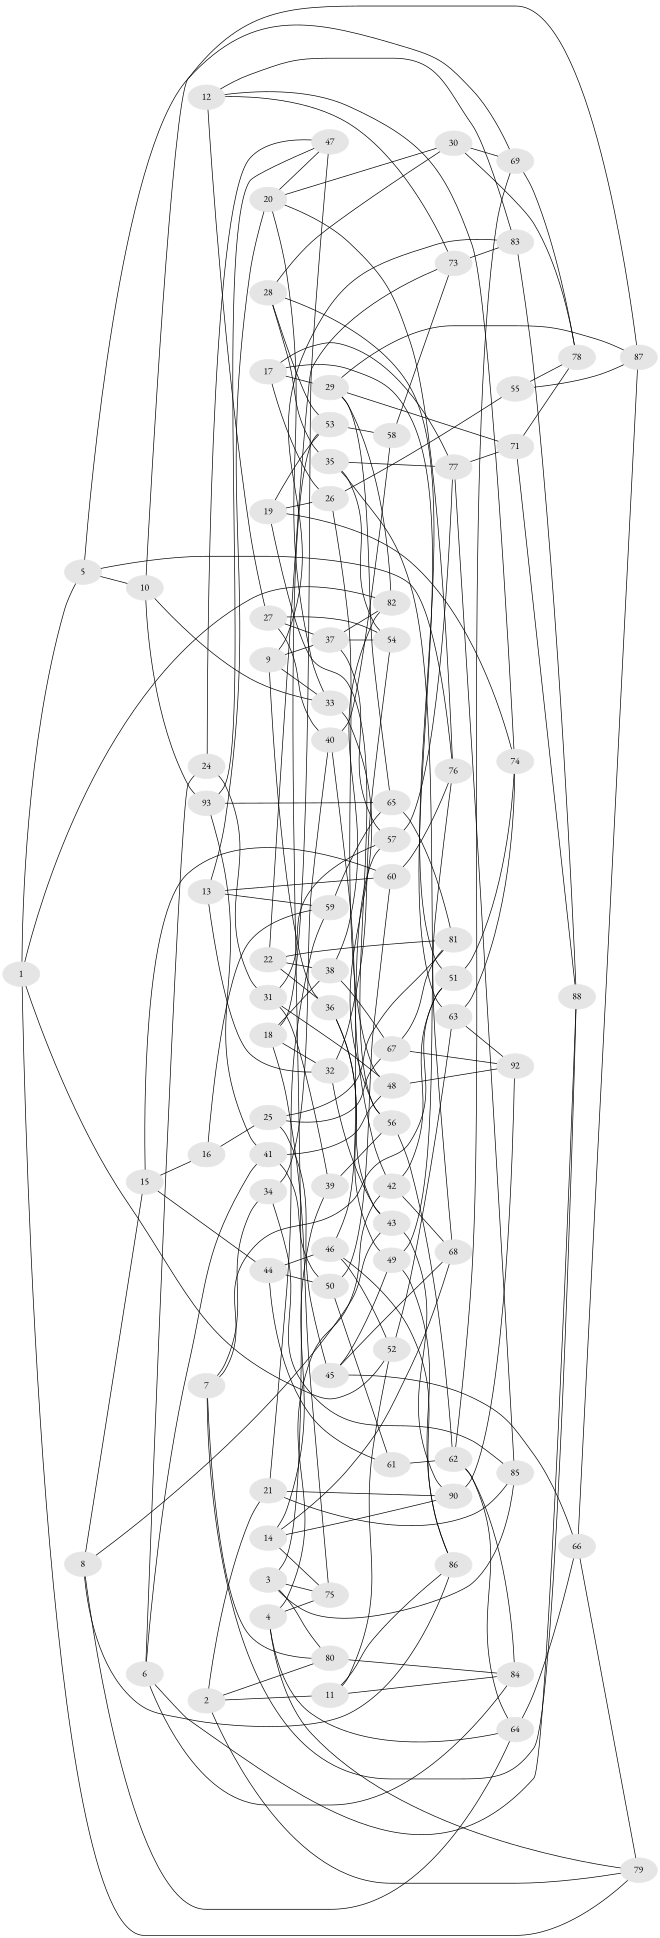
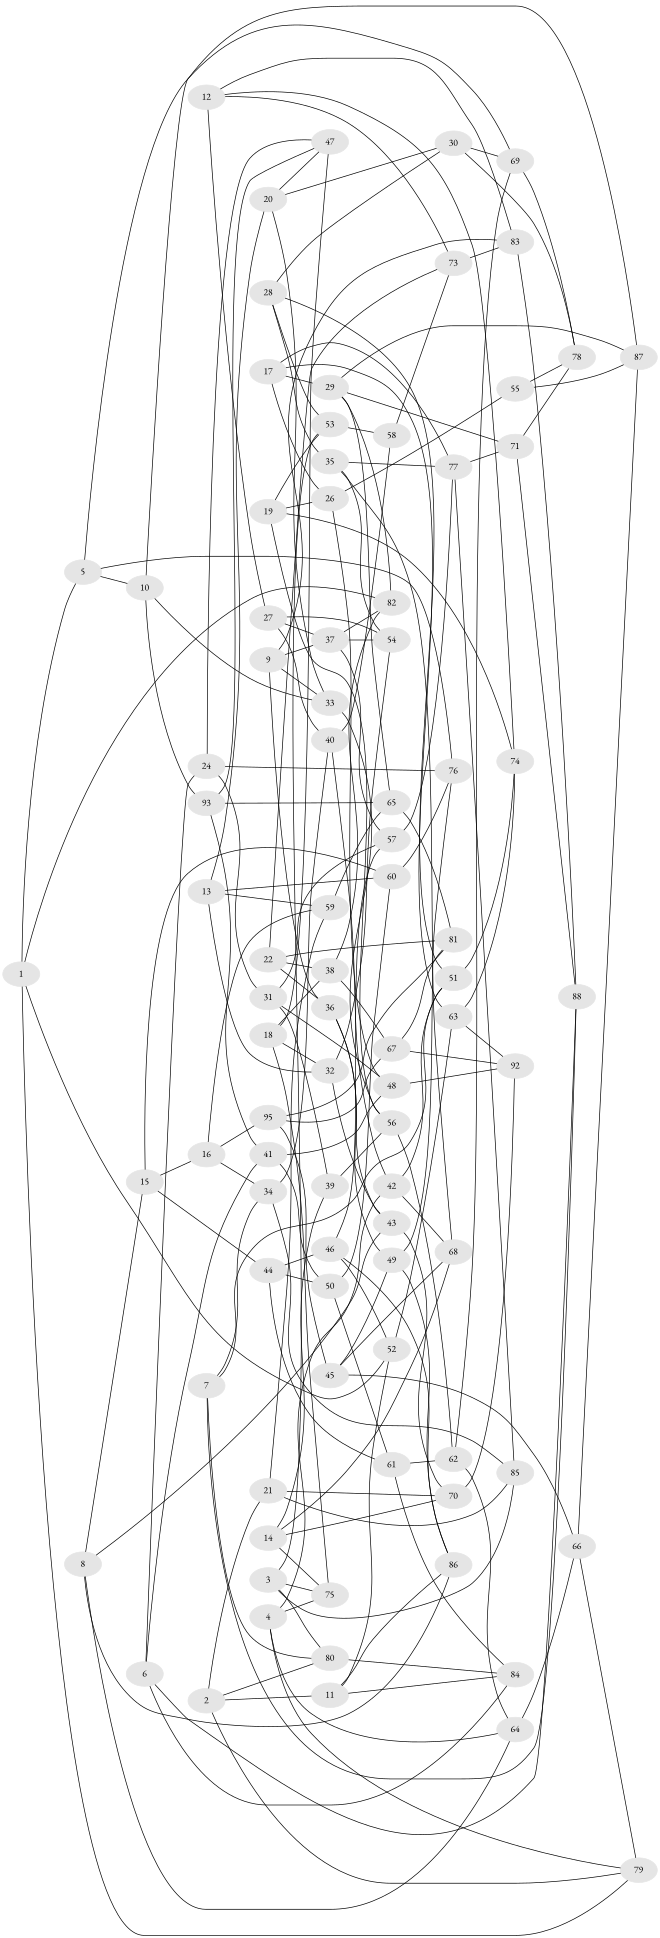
edge "20" -- "76": now "24" -- "76"
node "25": label "25" -> "95"
edge "16" -- "34": added
node "90": label "90" -> "70"
edge "62" -- "84": now "61" -- "84"
